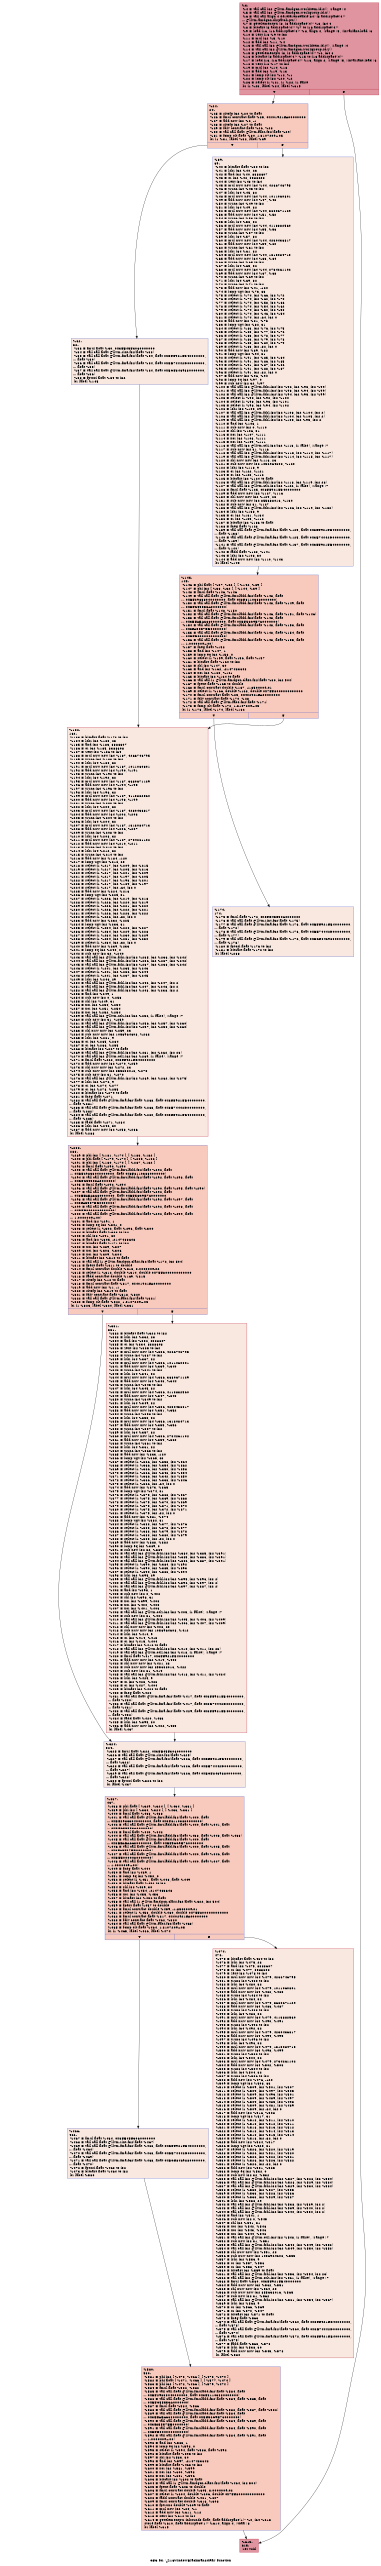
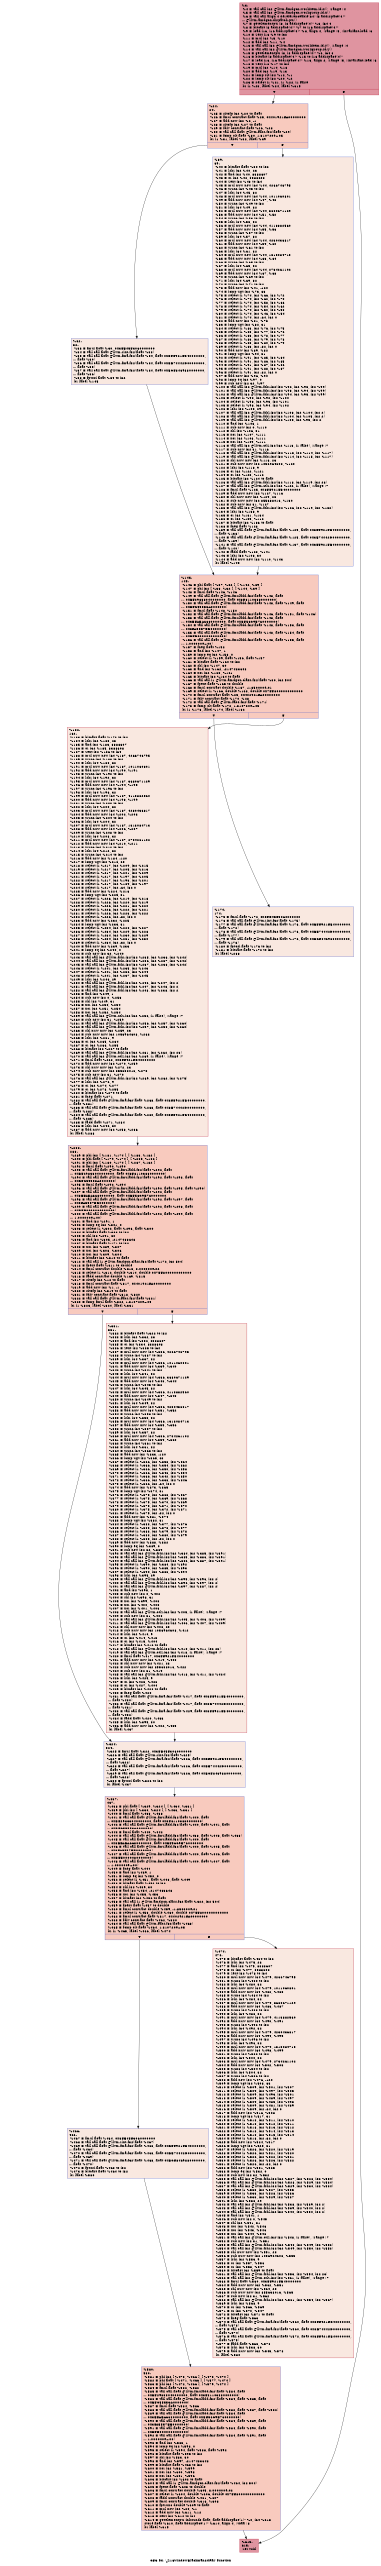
edge "%32:" -> "%182:": now "%32:" -> "%145:"
node "%288:": text "%323 = fcmp olt float %322, 1.310720e+05" -> "%323 = fcmp fmul float %322, 1.310720e+05"
